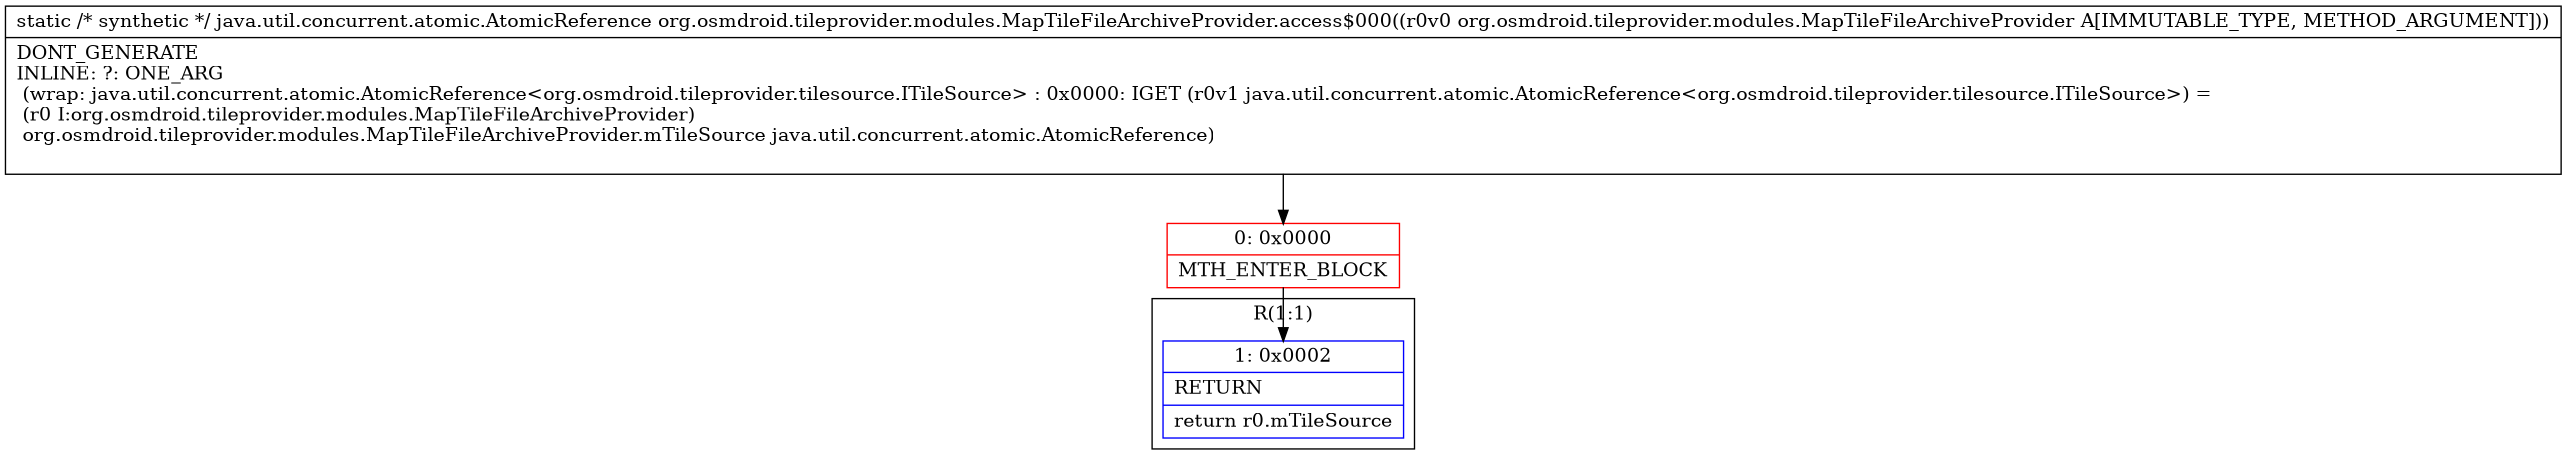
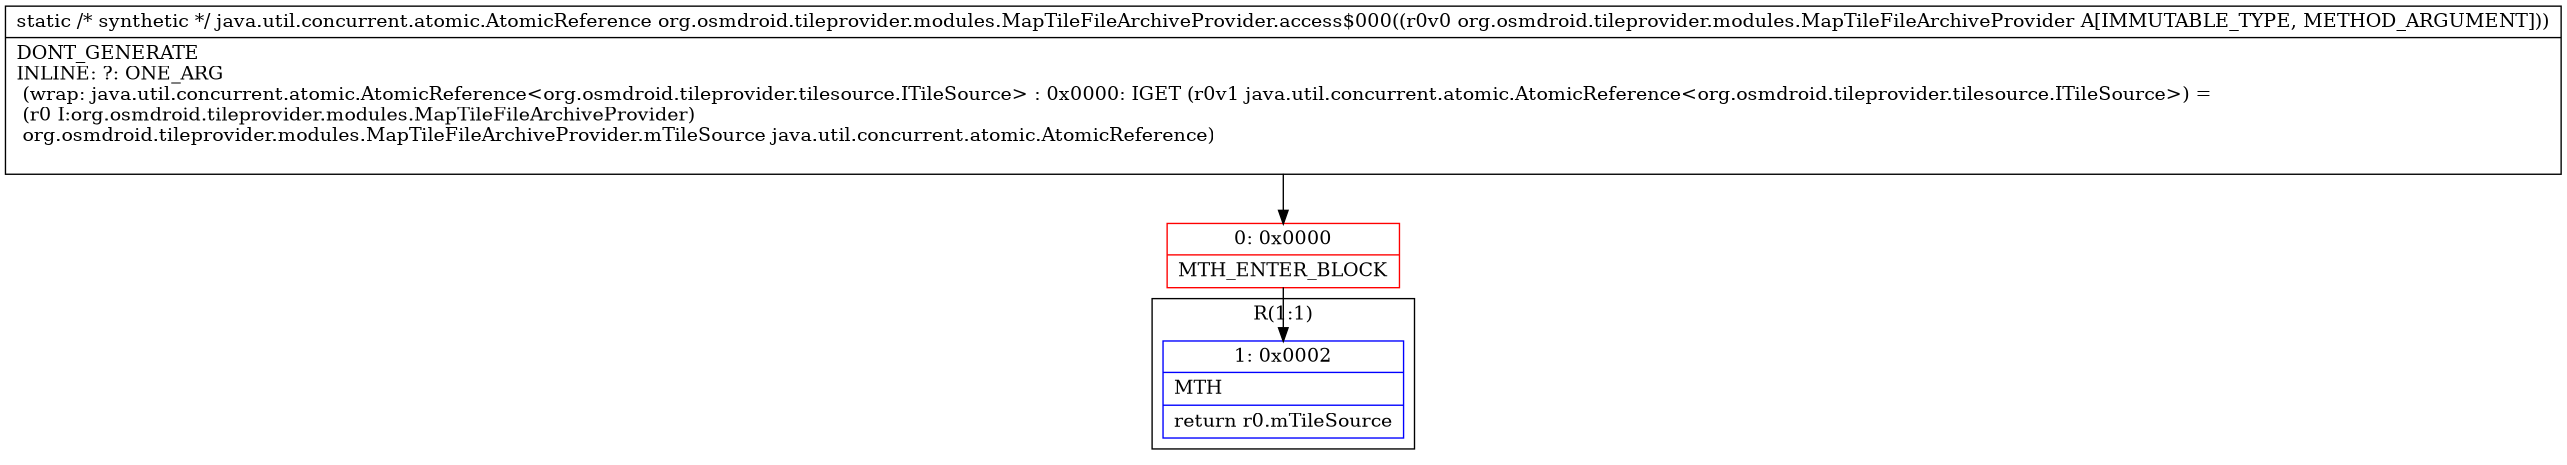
node "1: 0x0002": text "RETURN" -> "MTH"
